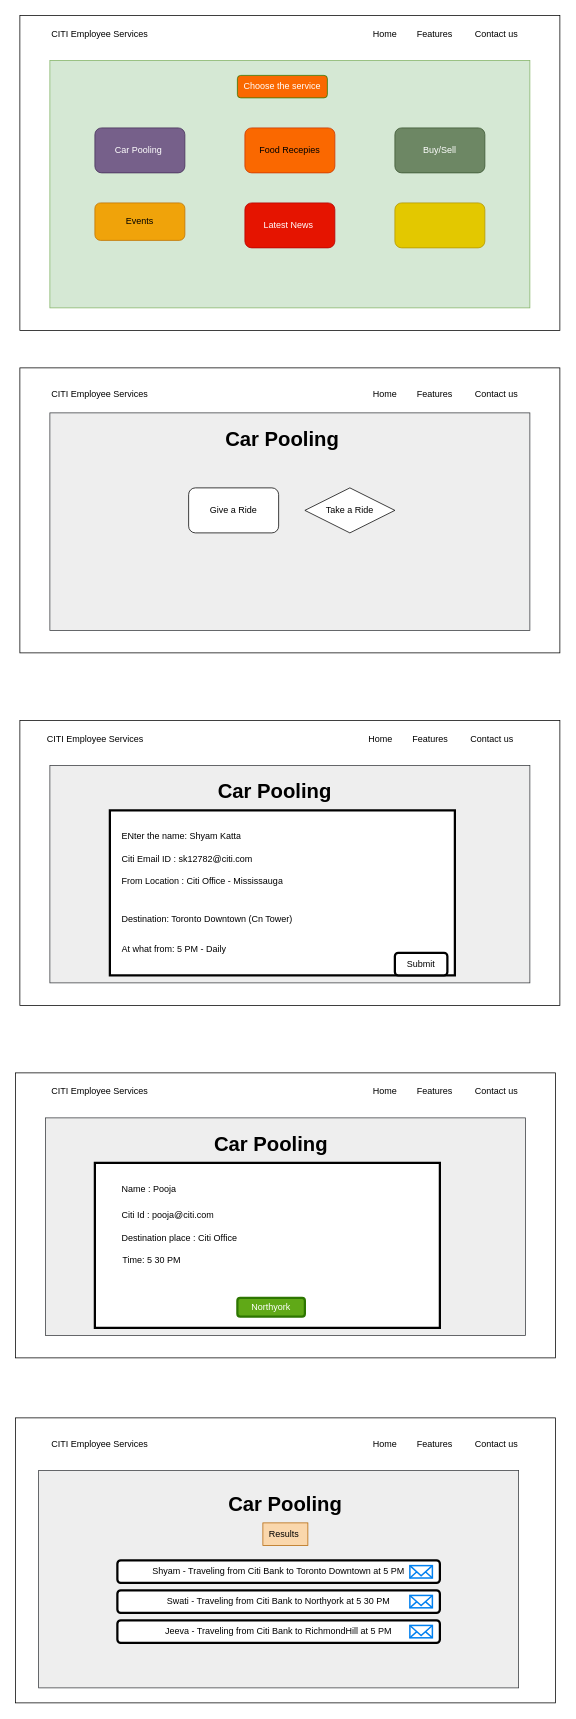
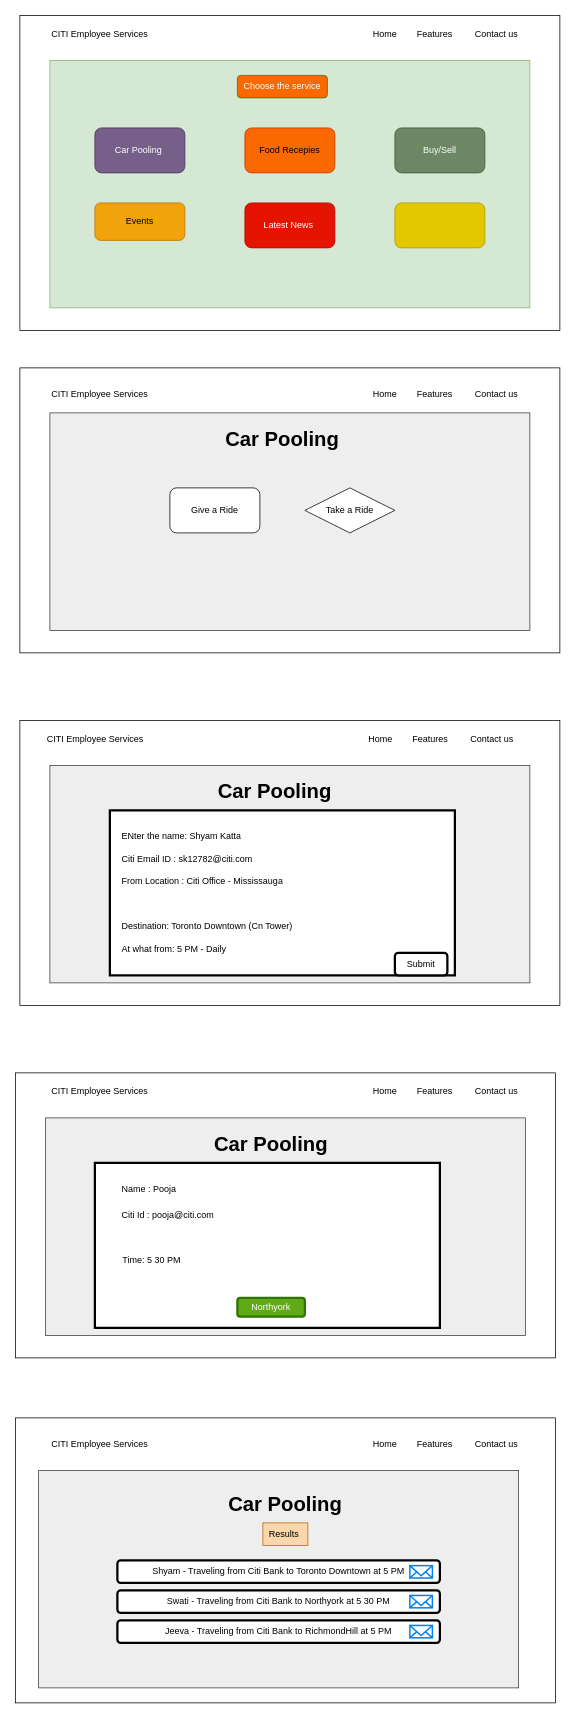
node "Give a Ride": moved (234, 510) -> (215, 510)
node "Destination: Toronto Downtown (Cn Tower)": moved (267, 919) -> (267, 927)
node "Destination place : Citi Office": removed
